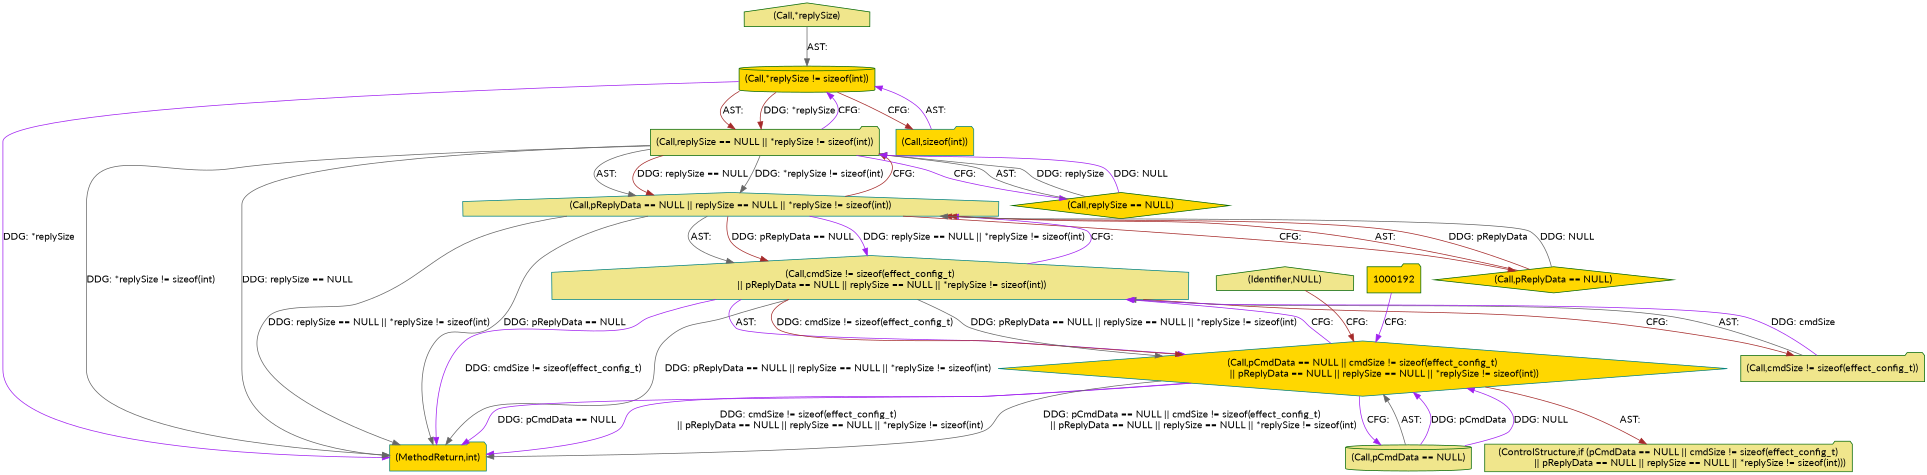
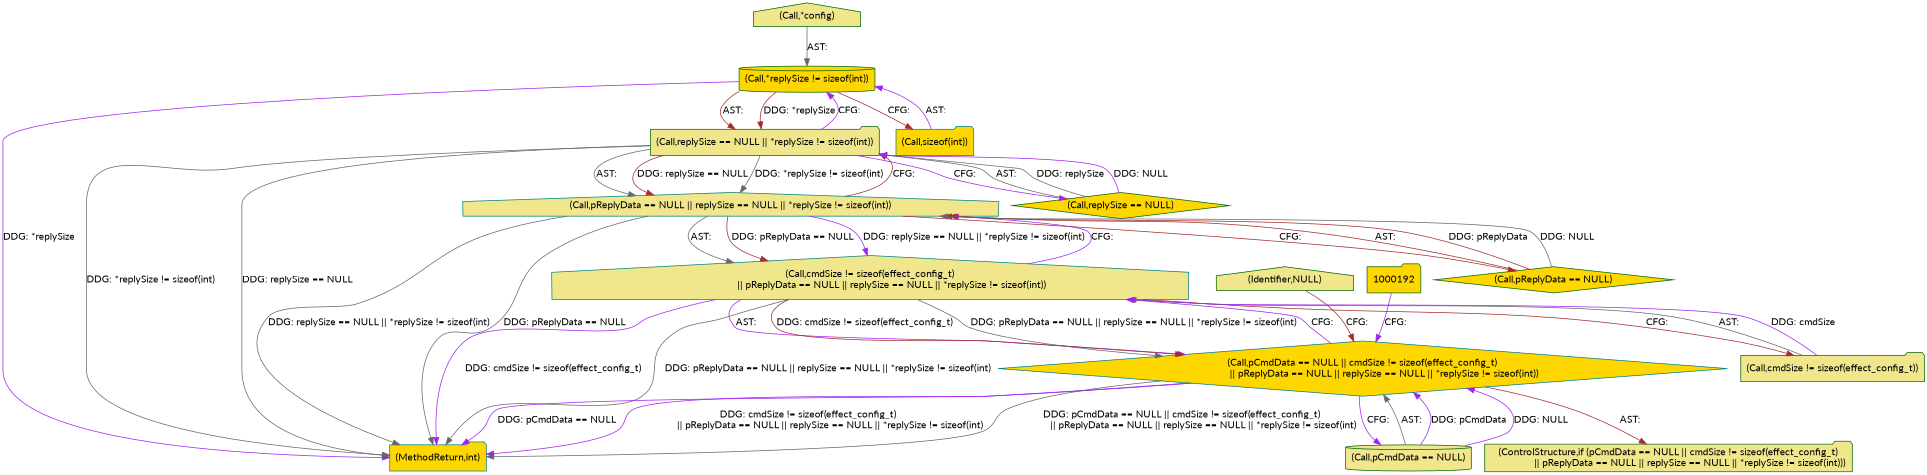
node "(Call,*replySize)": label "(Call,*replySize)" -> "(Call,*config)"
